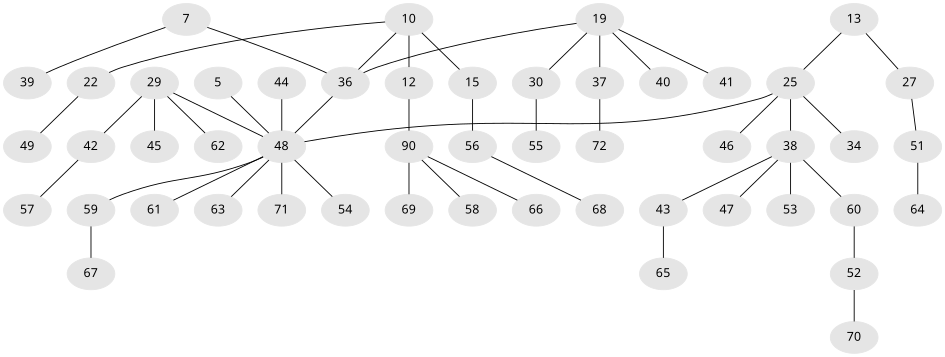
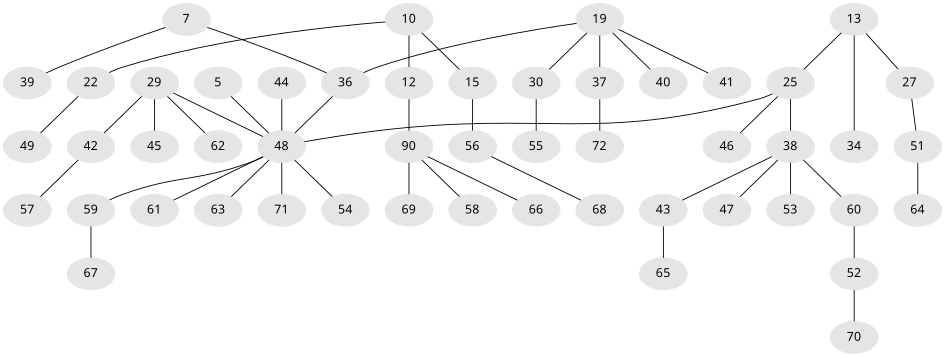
edge "10" -- "36": removed
edge "25" -- "34": now "13" -- "34"
